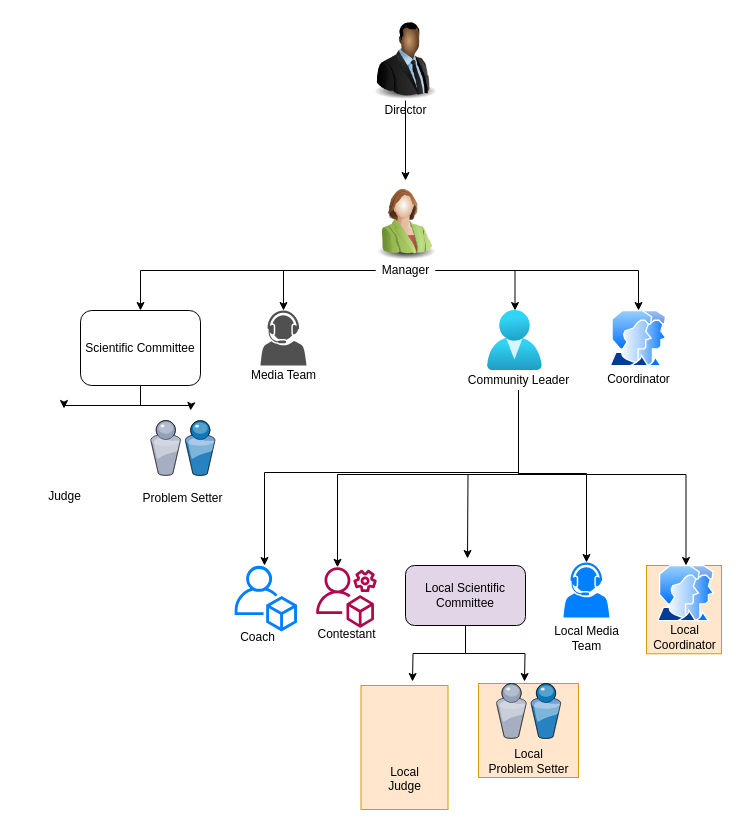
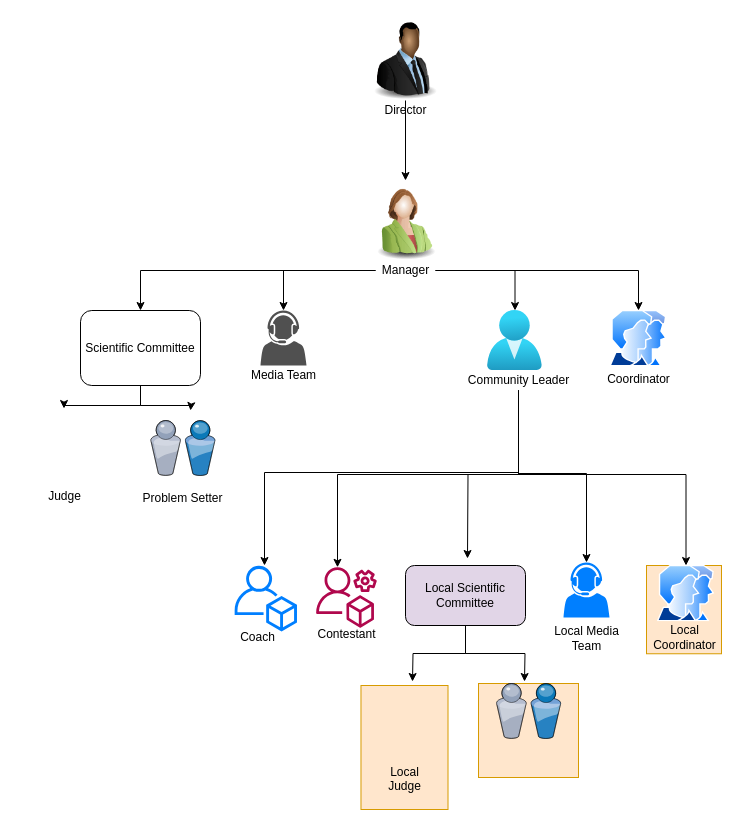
node "Local Problem Setter": removed
